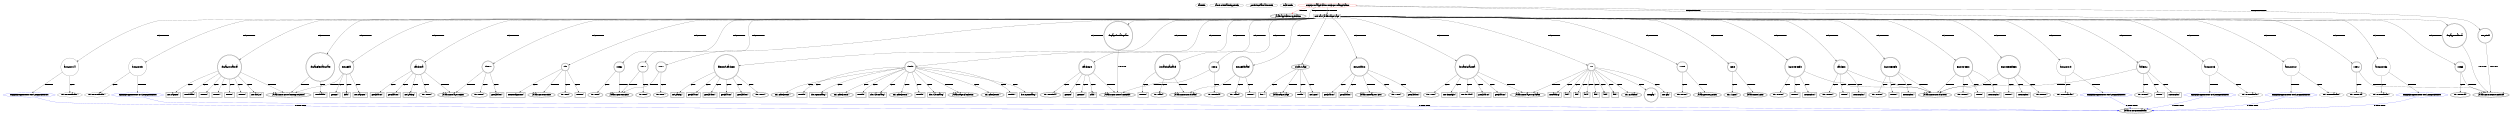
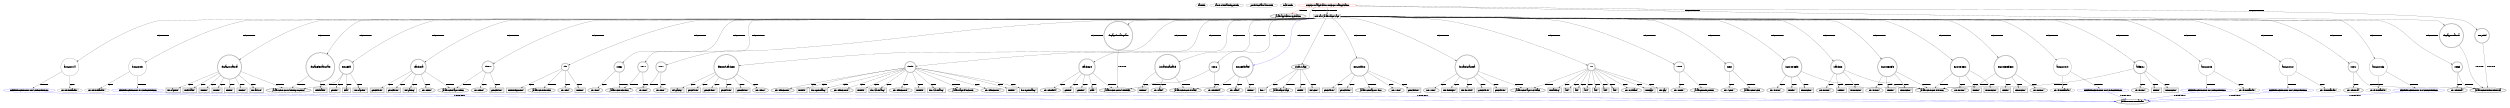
edge "void start(javafx.stage.Stage)" -> "entryFieldLabel": color black -> blue
node "setHgap()": shape circle -> box
